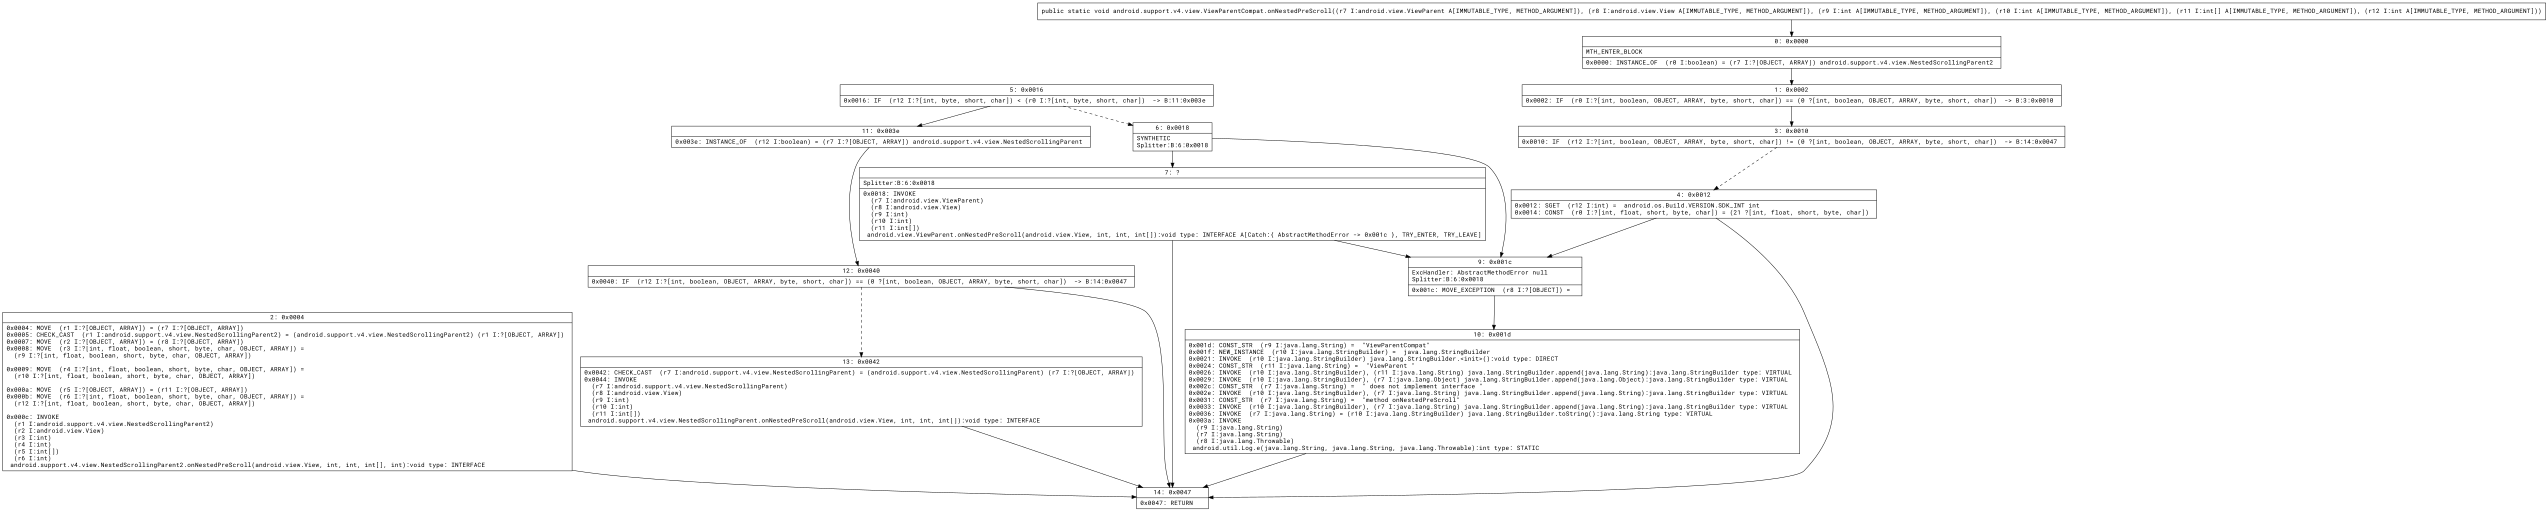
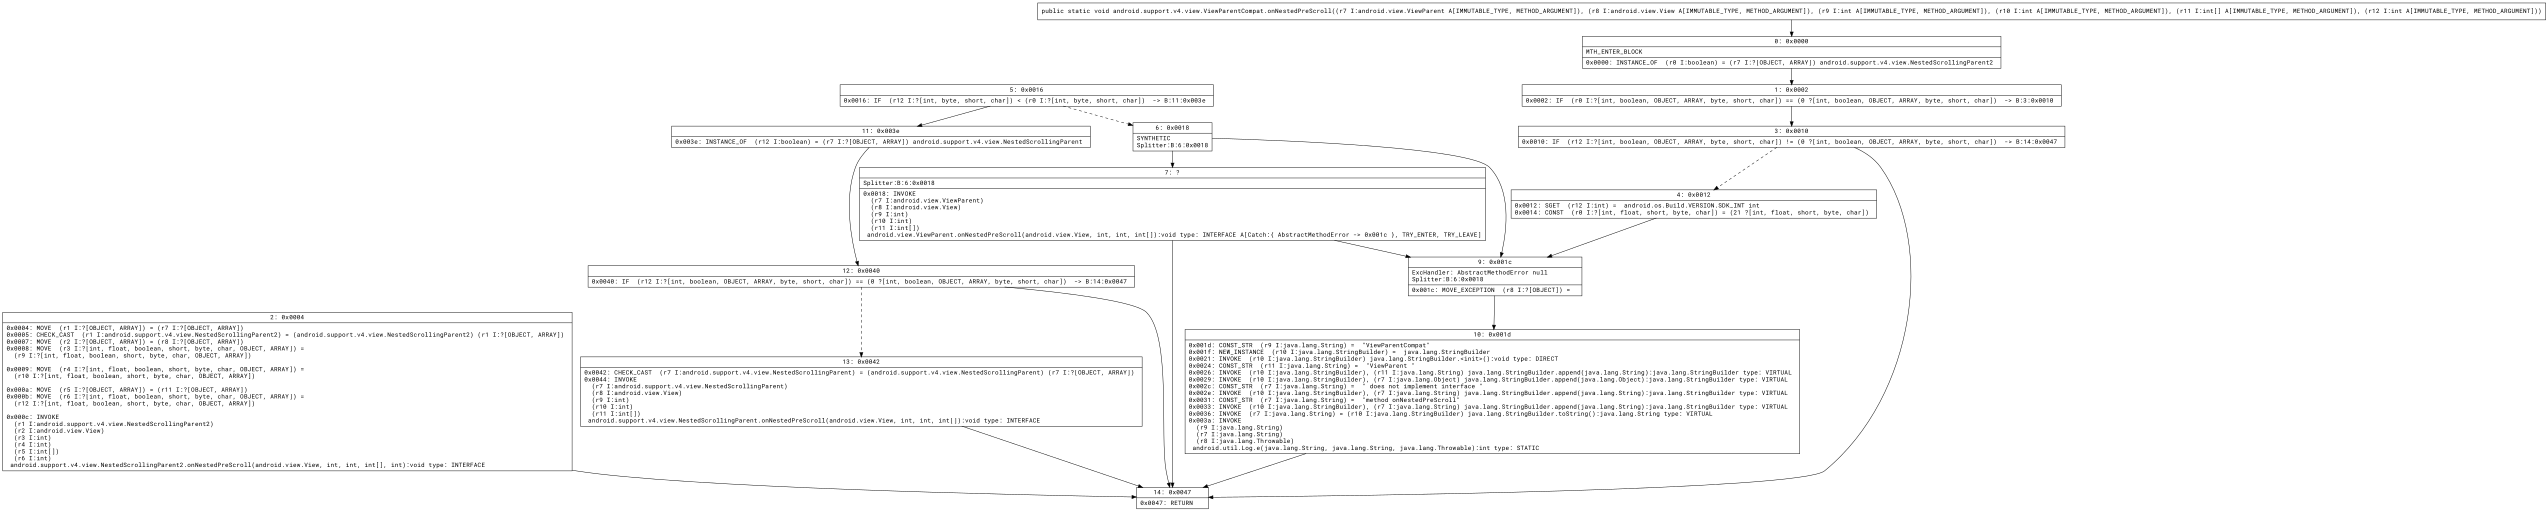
edge "4: 0x0012" -> "14: 0x0047": now "3: 0x0010" -> "14: 0x0047"
